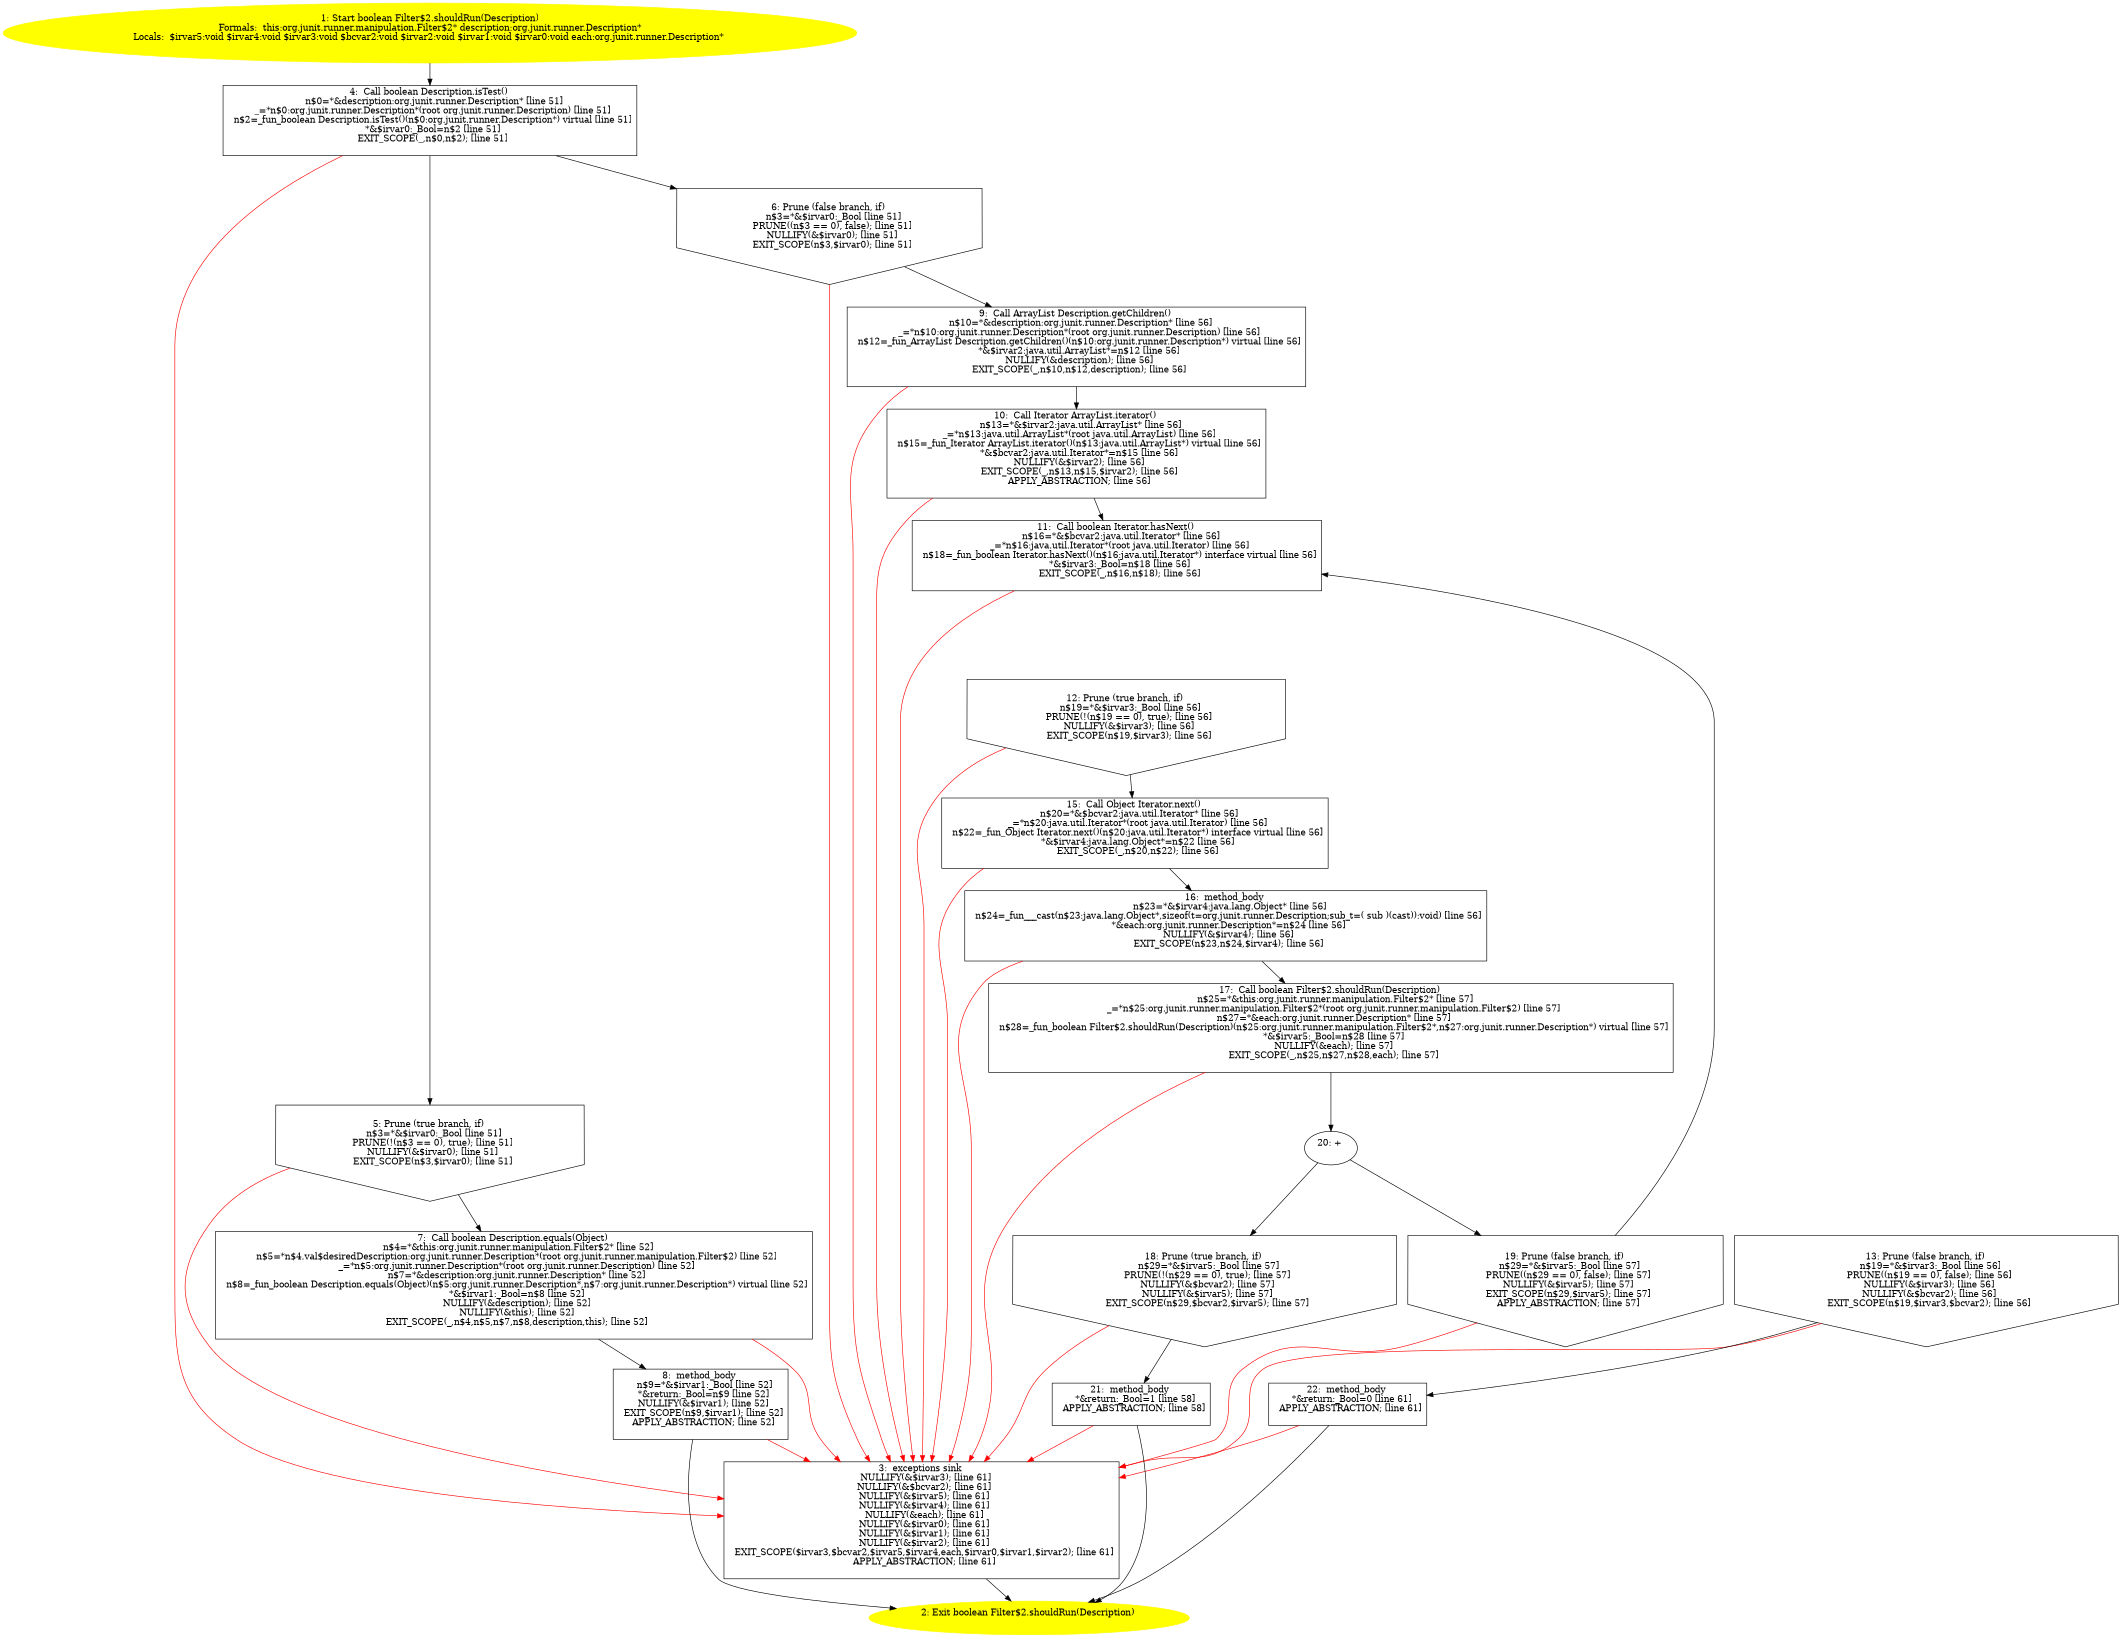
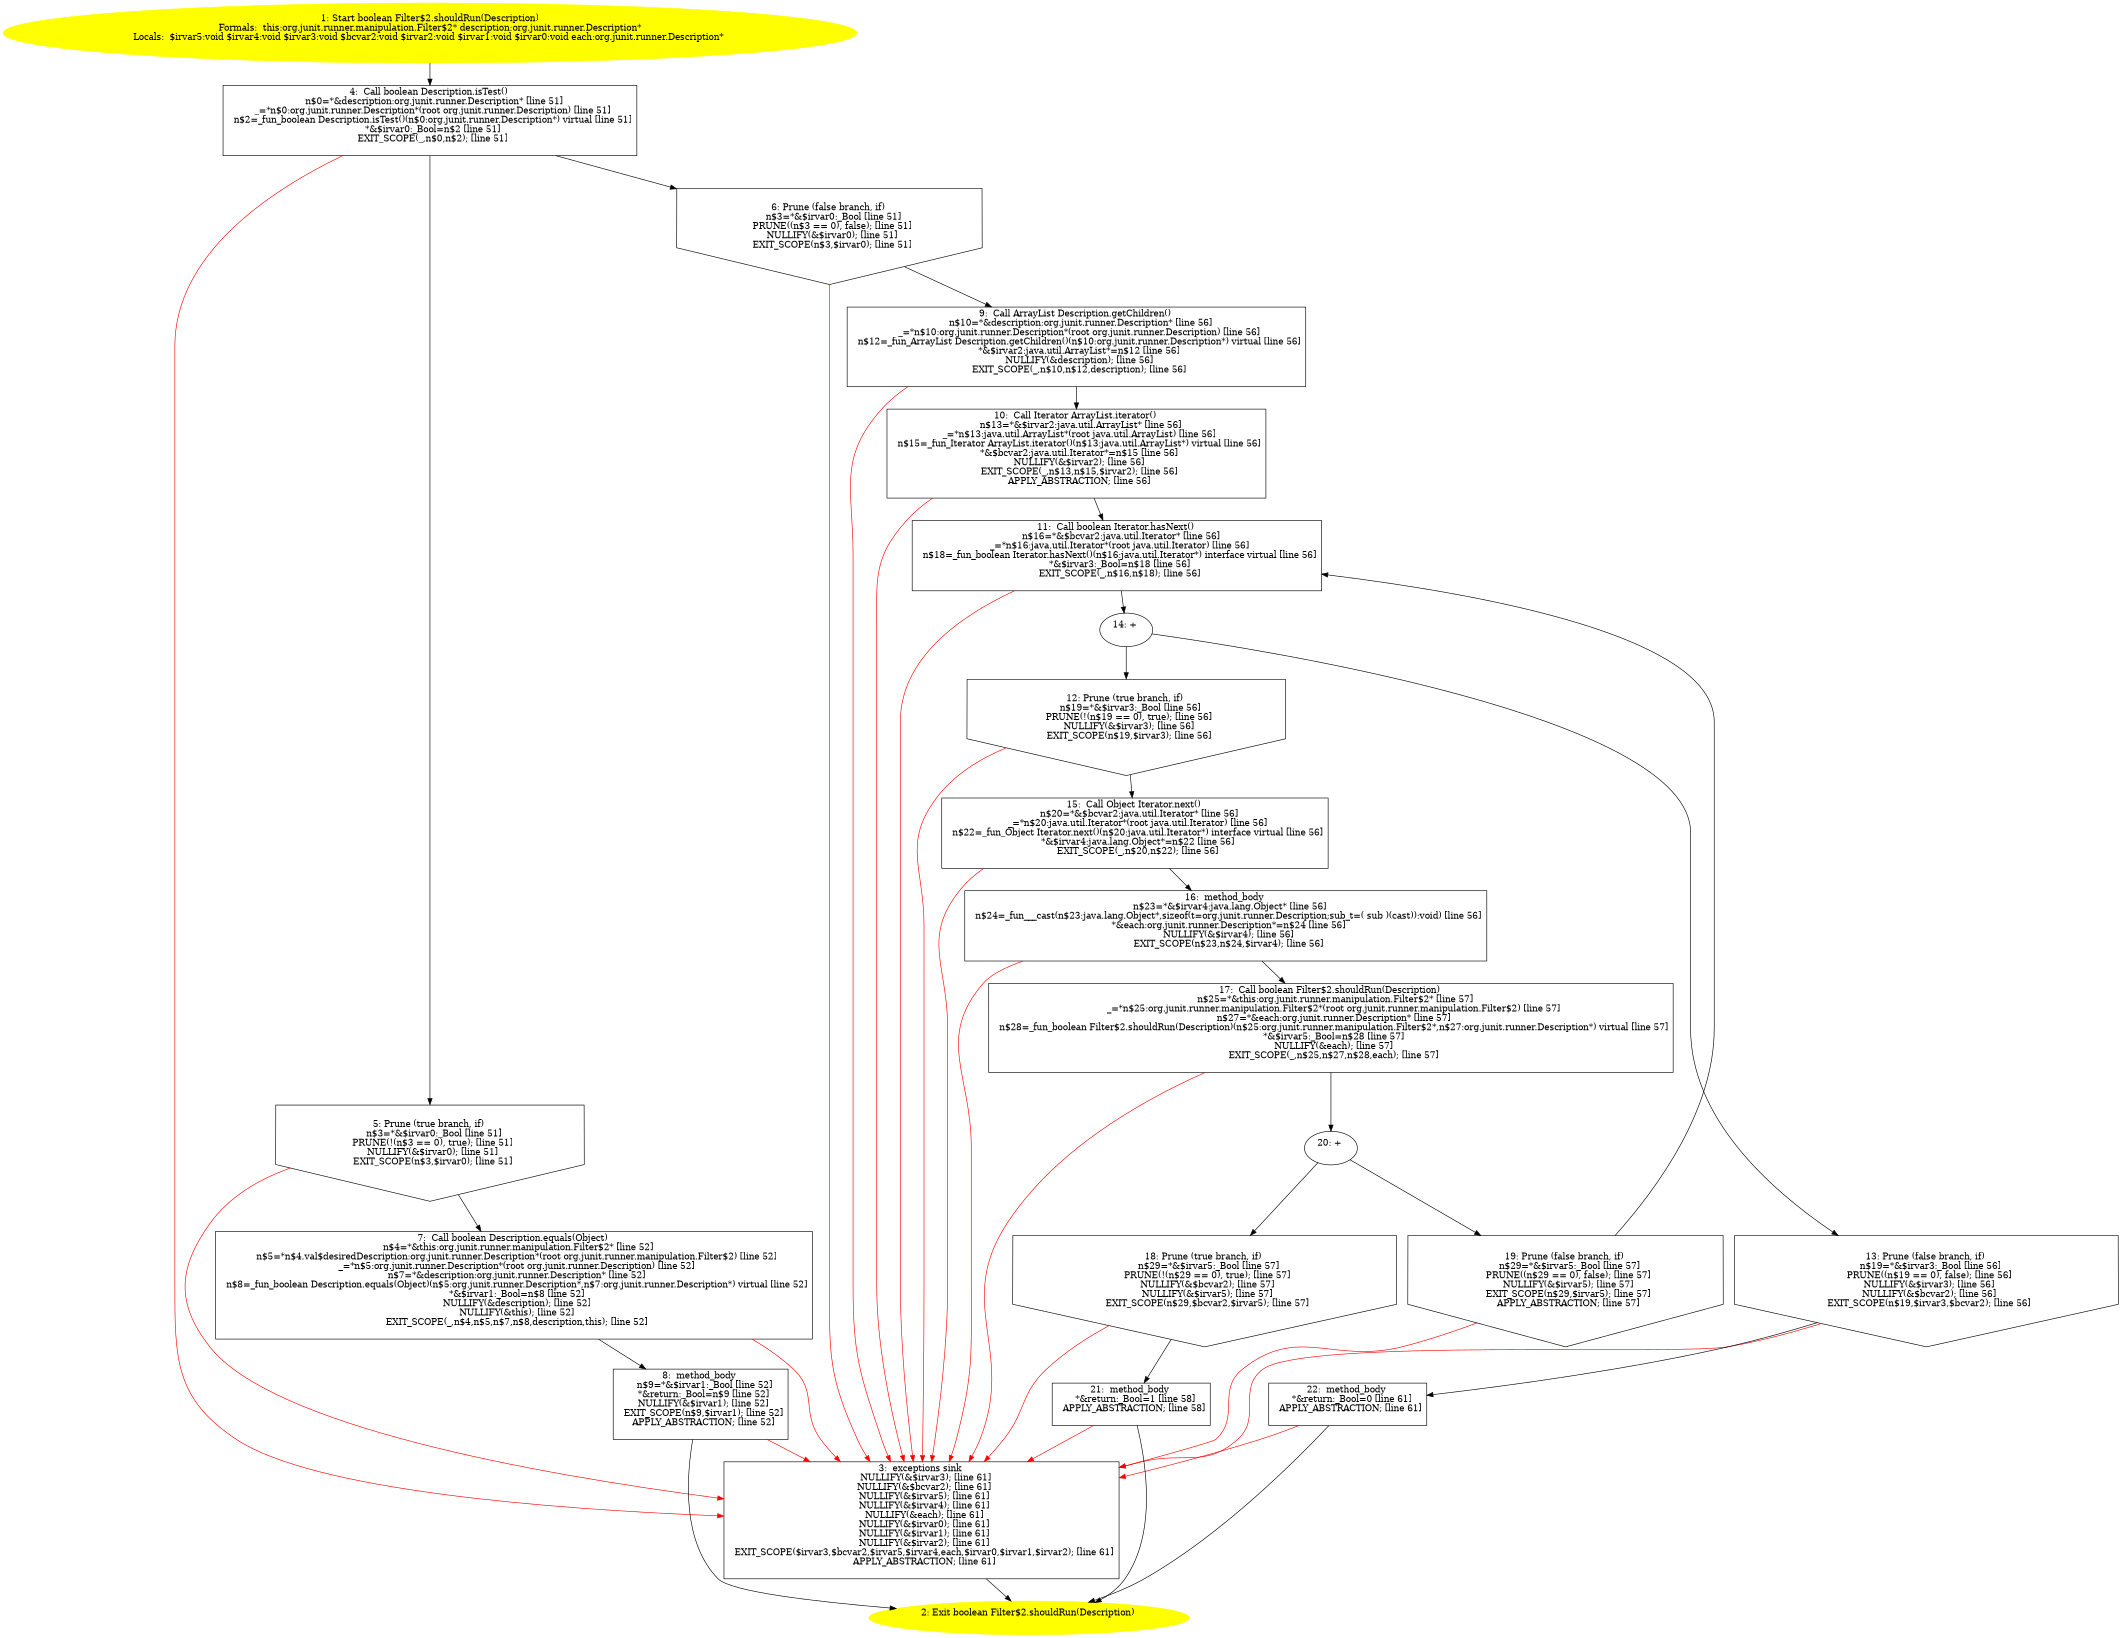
node "14: +": added
